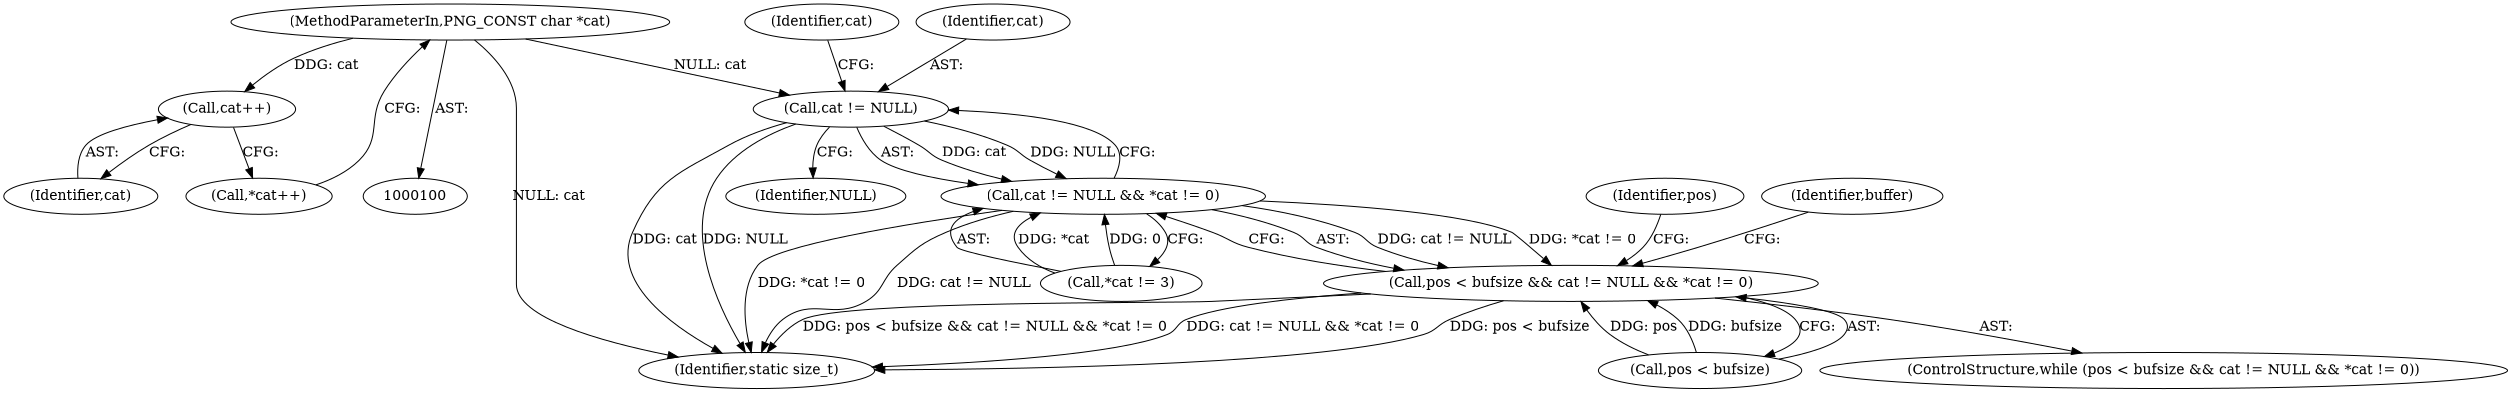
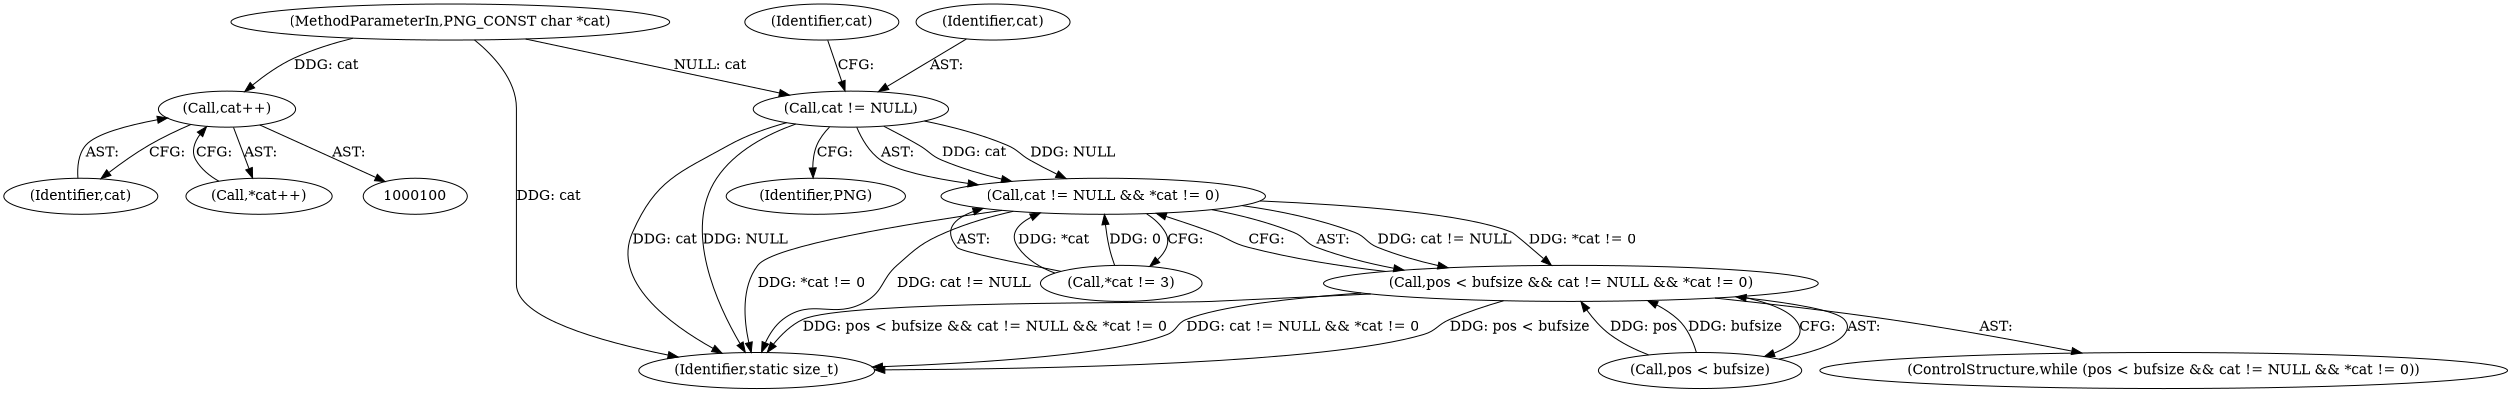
edge "(MethodParameterIn,PNG_CONST char *cat)" -> "1000100": now "(Call,cat++)" -> "1000100"
edge "(Call,cat != NULL && *cat != 0)" -> "(Call,cat != NULL)": removed, label "CFG:"
edge "(Call,*cat++)" -> "(MethodParameterIn,PNG_CONST char *cat)": now "(Call,*cat++)" -> "(Call,cat++)"
edge "(Call,cat++)" -> "(Call,*cat++)": label "CFG: " -> "AST: "
edge "(MethodParameterIn,PNG_CONST char *cat)" -> "(Identifier,static size_t)": label "NULL: cat" -> "DDG: cat"
node "(Identifier,NULL)": label "(Identifier,NULL)" -> "(Identifier,PNG)"
node "(Identifier,pos)": removed
node "(Identifier,buffer)": removed
